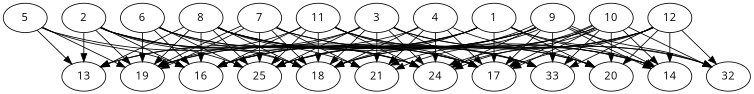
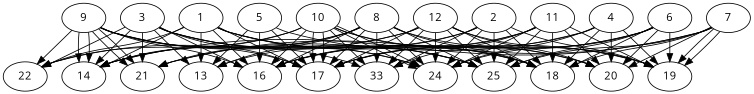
edge "6" -> "20": added
edge "9" -> "19": now "12" -> "19"
node "32": label "32" -> "22"
